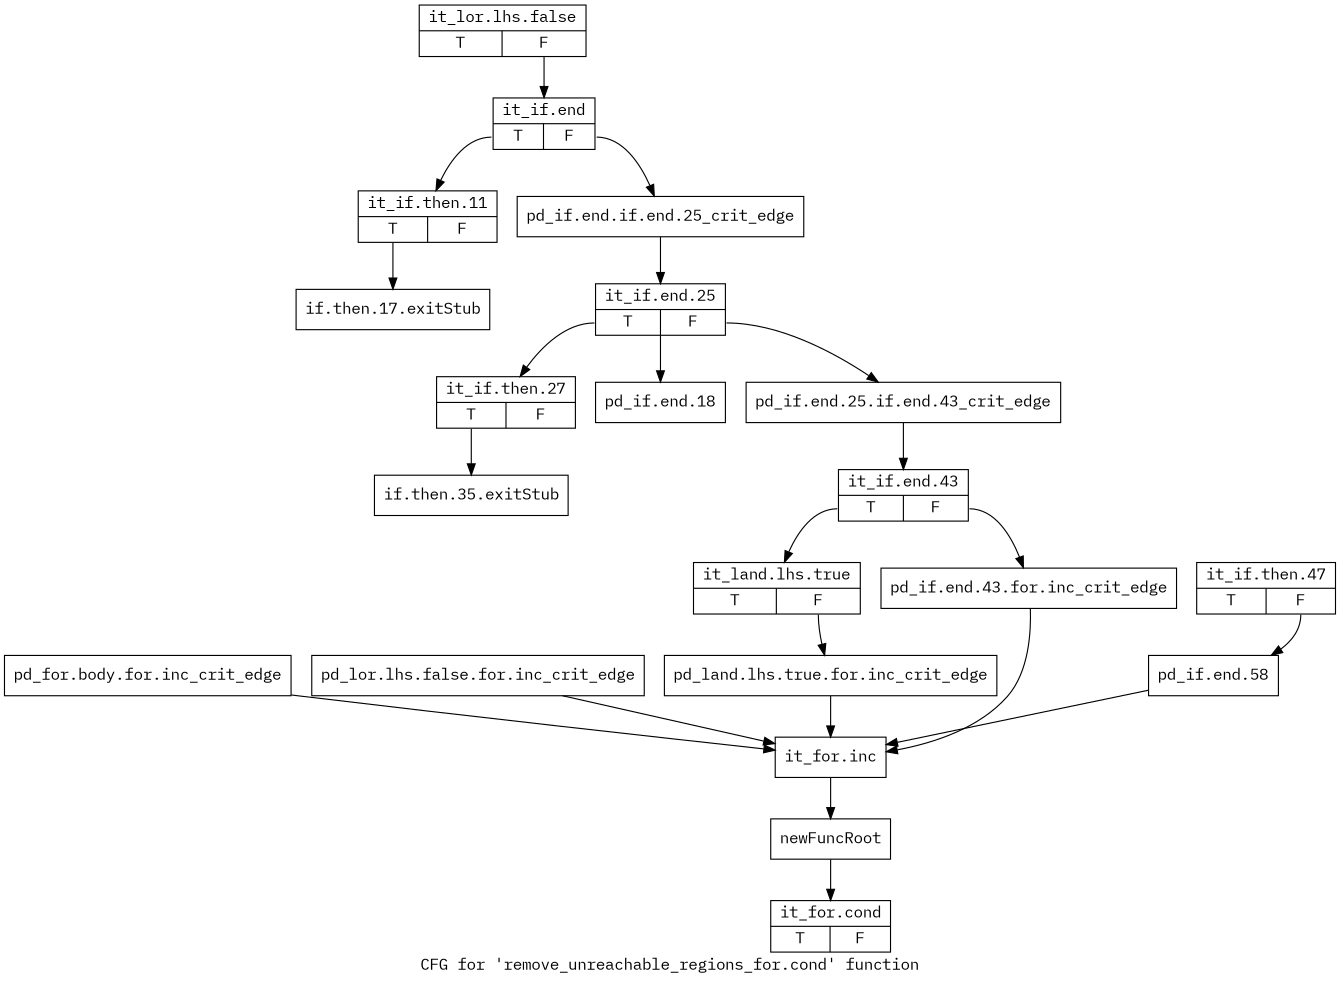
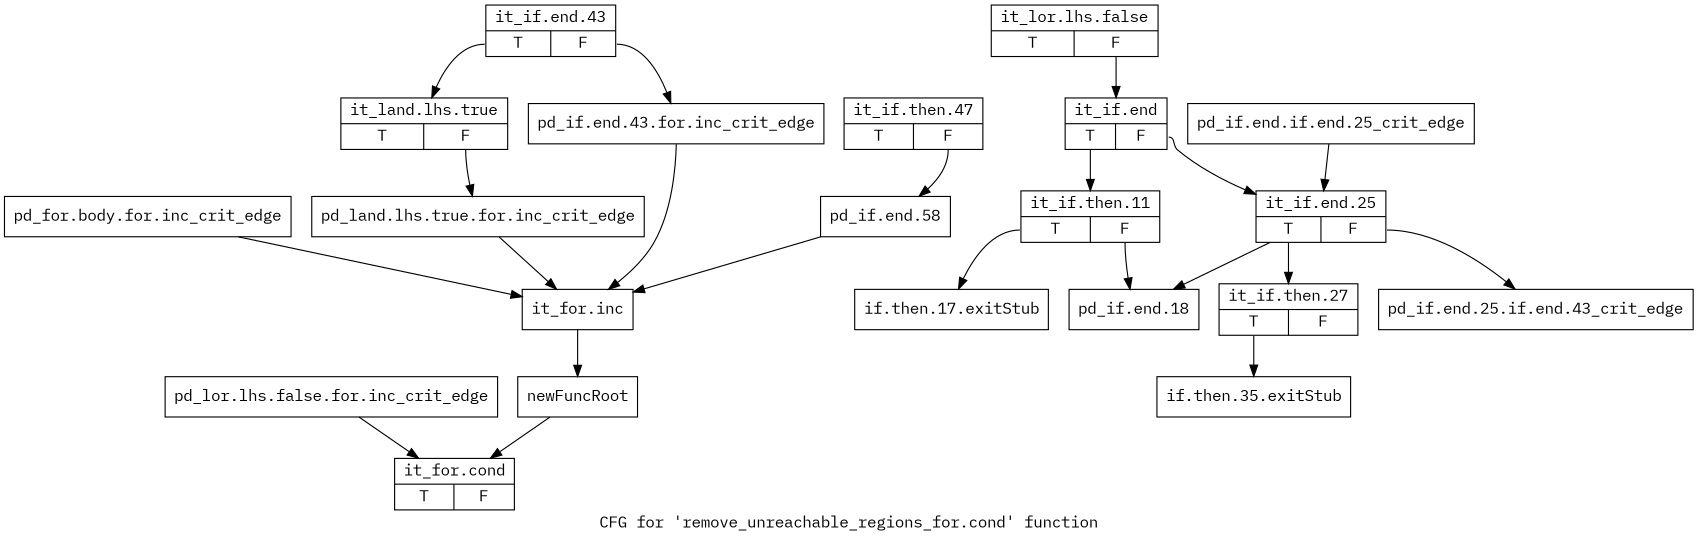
edge "it_if.end" -> "pd_if.end.if.end.25_crit_edge": now "it_if.end" -> "it_if.end.25"
edge "it_if.then.11" -> "pd_if.end.18": added
edge "pd_if.end.25.if.end.43_crit_edge" -> "it_if.end.43": removed
edge "pd_lor.lhs.false.for.inc_crit_edge" -> "it_for.inc": now "pd_lor.lhs.false.for.inc_crit_edge" -> "it_for.cond"
